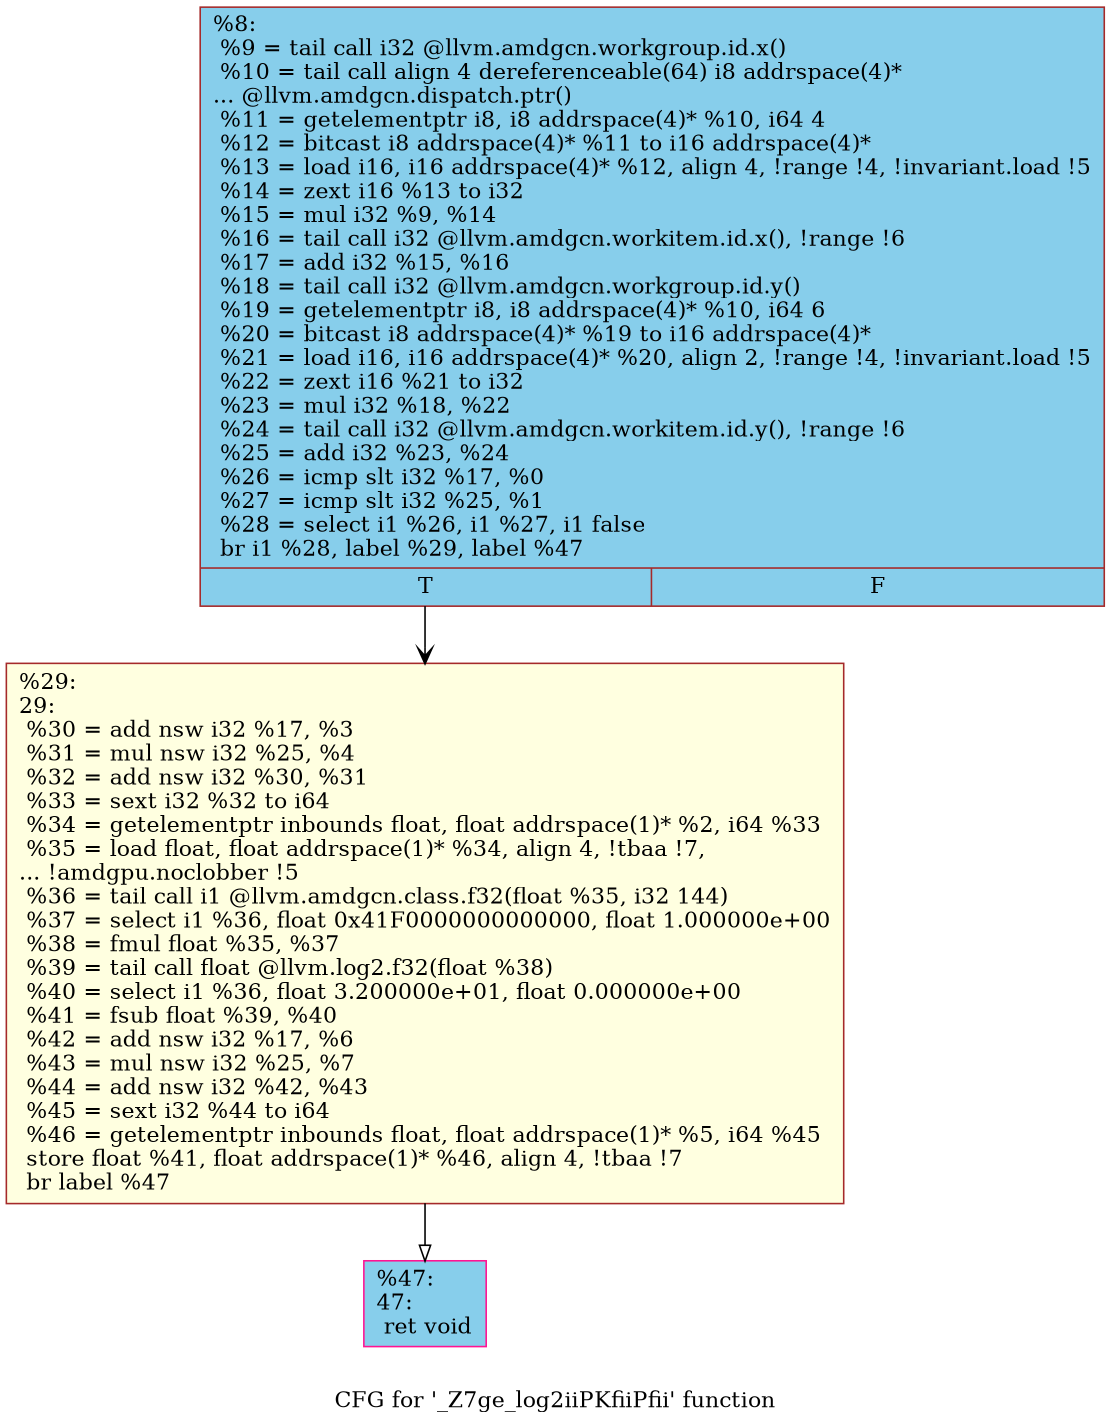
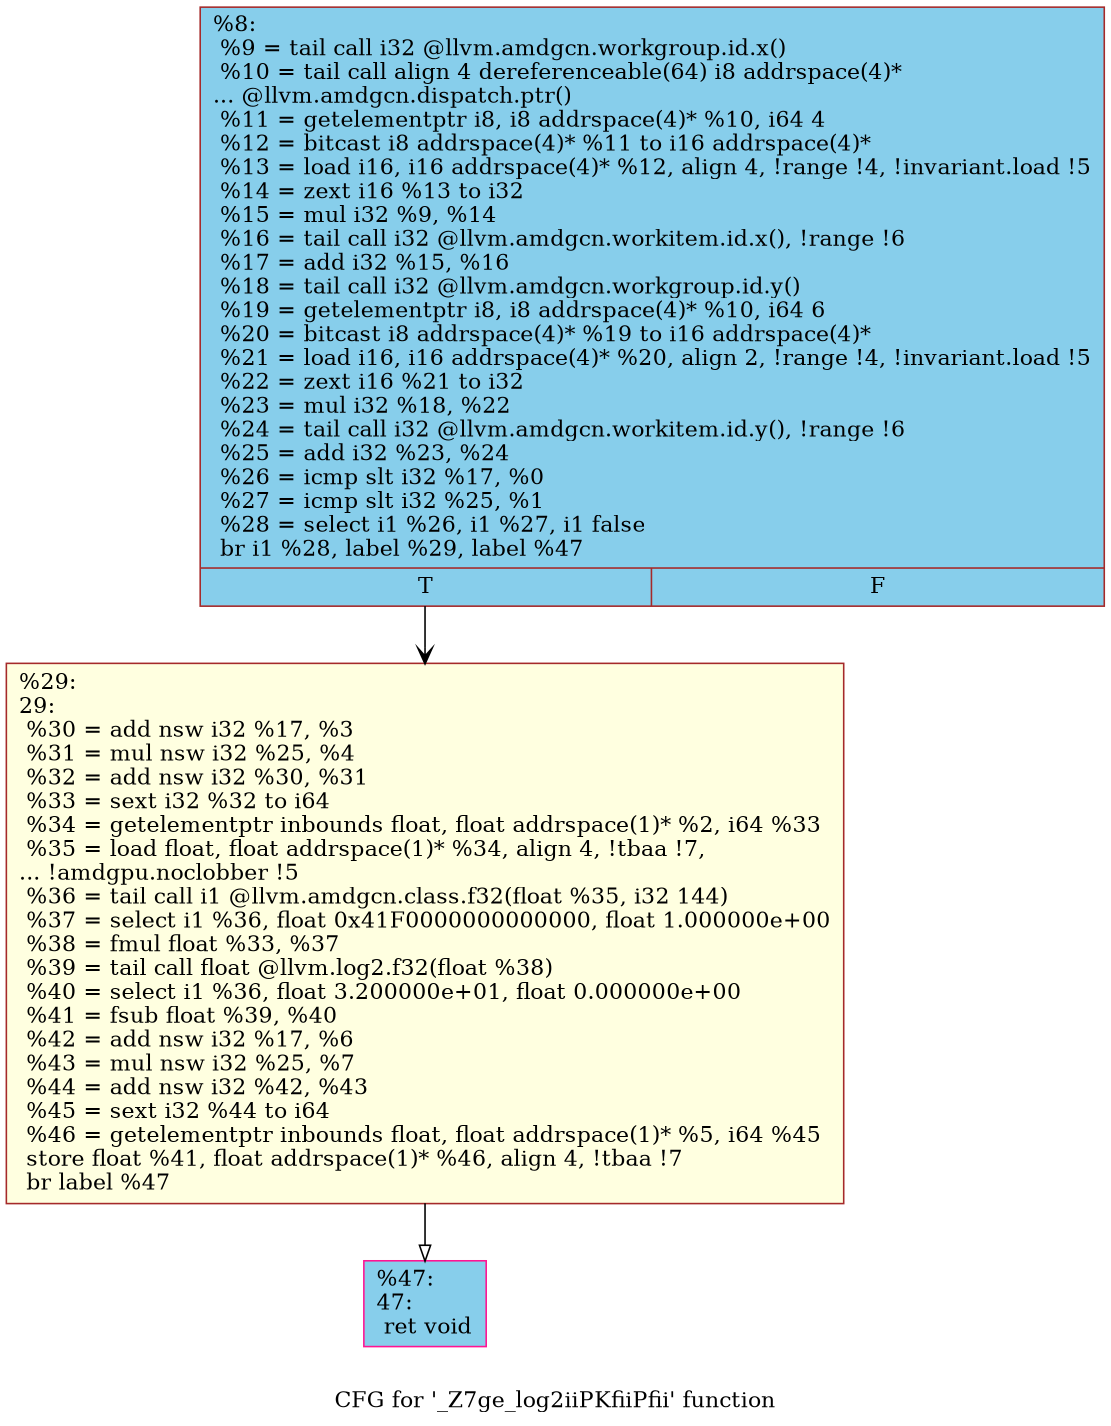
node "%29:": text "%38 = fmul float %35, %37" -> "%38 = fmul float %33, %37"
